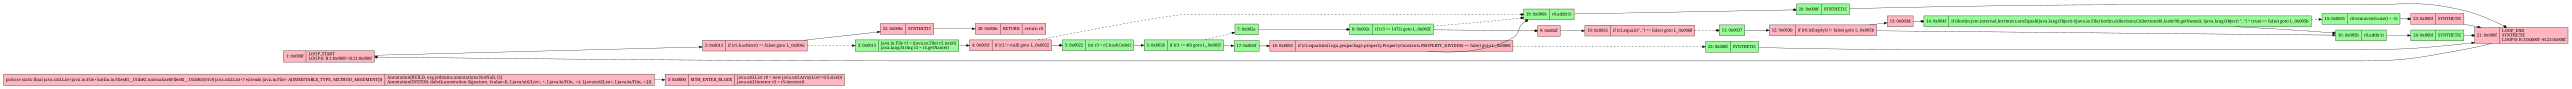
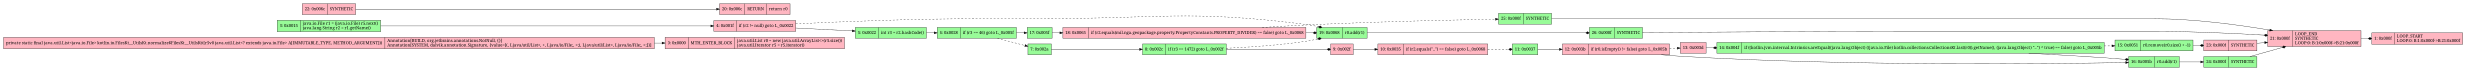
edge "12: 0x003b" -> "13: 0x003d": style solid -> dashed
edge "7: 0x002a" -> "8: 0x002c": arrowhead diamond -> normal
edge "4: 0x001f" -> "5: 0x0022": arrowhead diamond -> normal
node "2: 0x0013": removed
